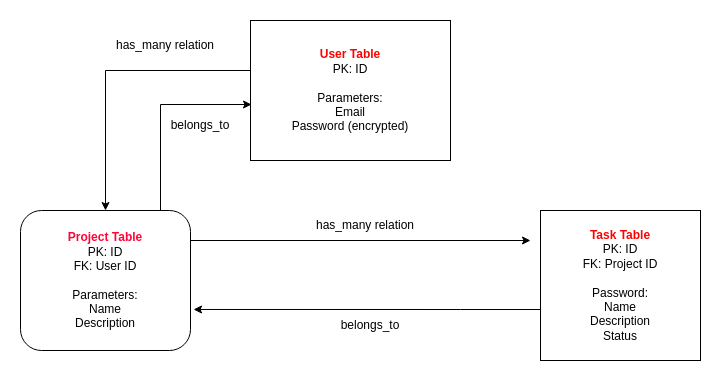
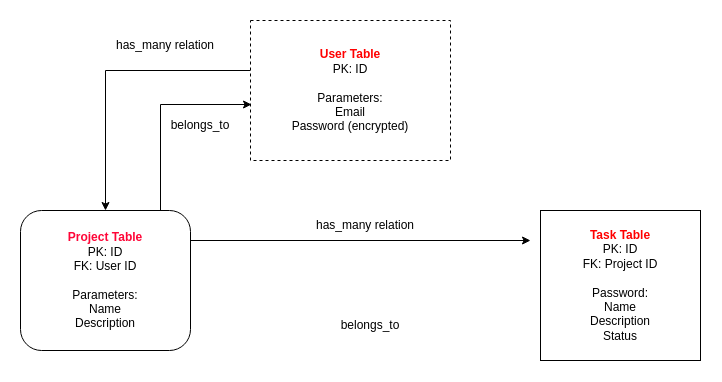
node "User Table PK: ID Parameters: Email Password (encrypted)": style solid -> dashed
edge "Task Table PK: ID FK: Project ID Password: Name Description Status" -> "Project Table PK: ID FK: User ID Parameters: Name Description": removed
